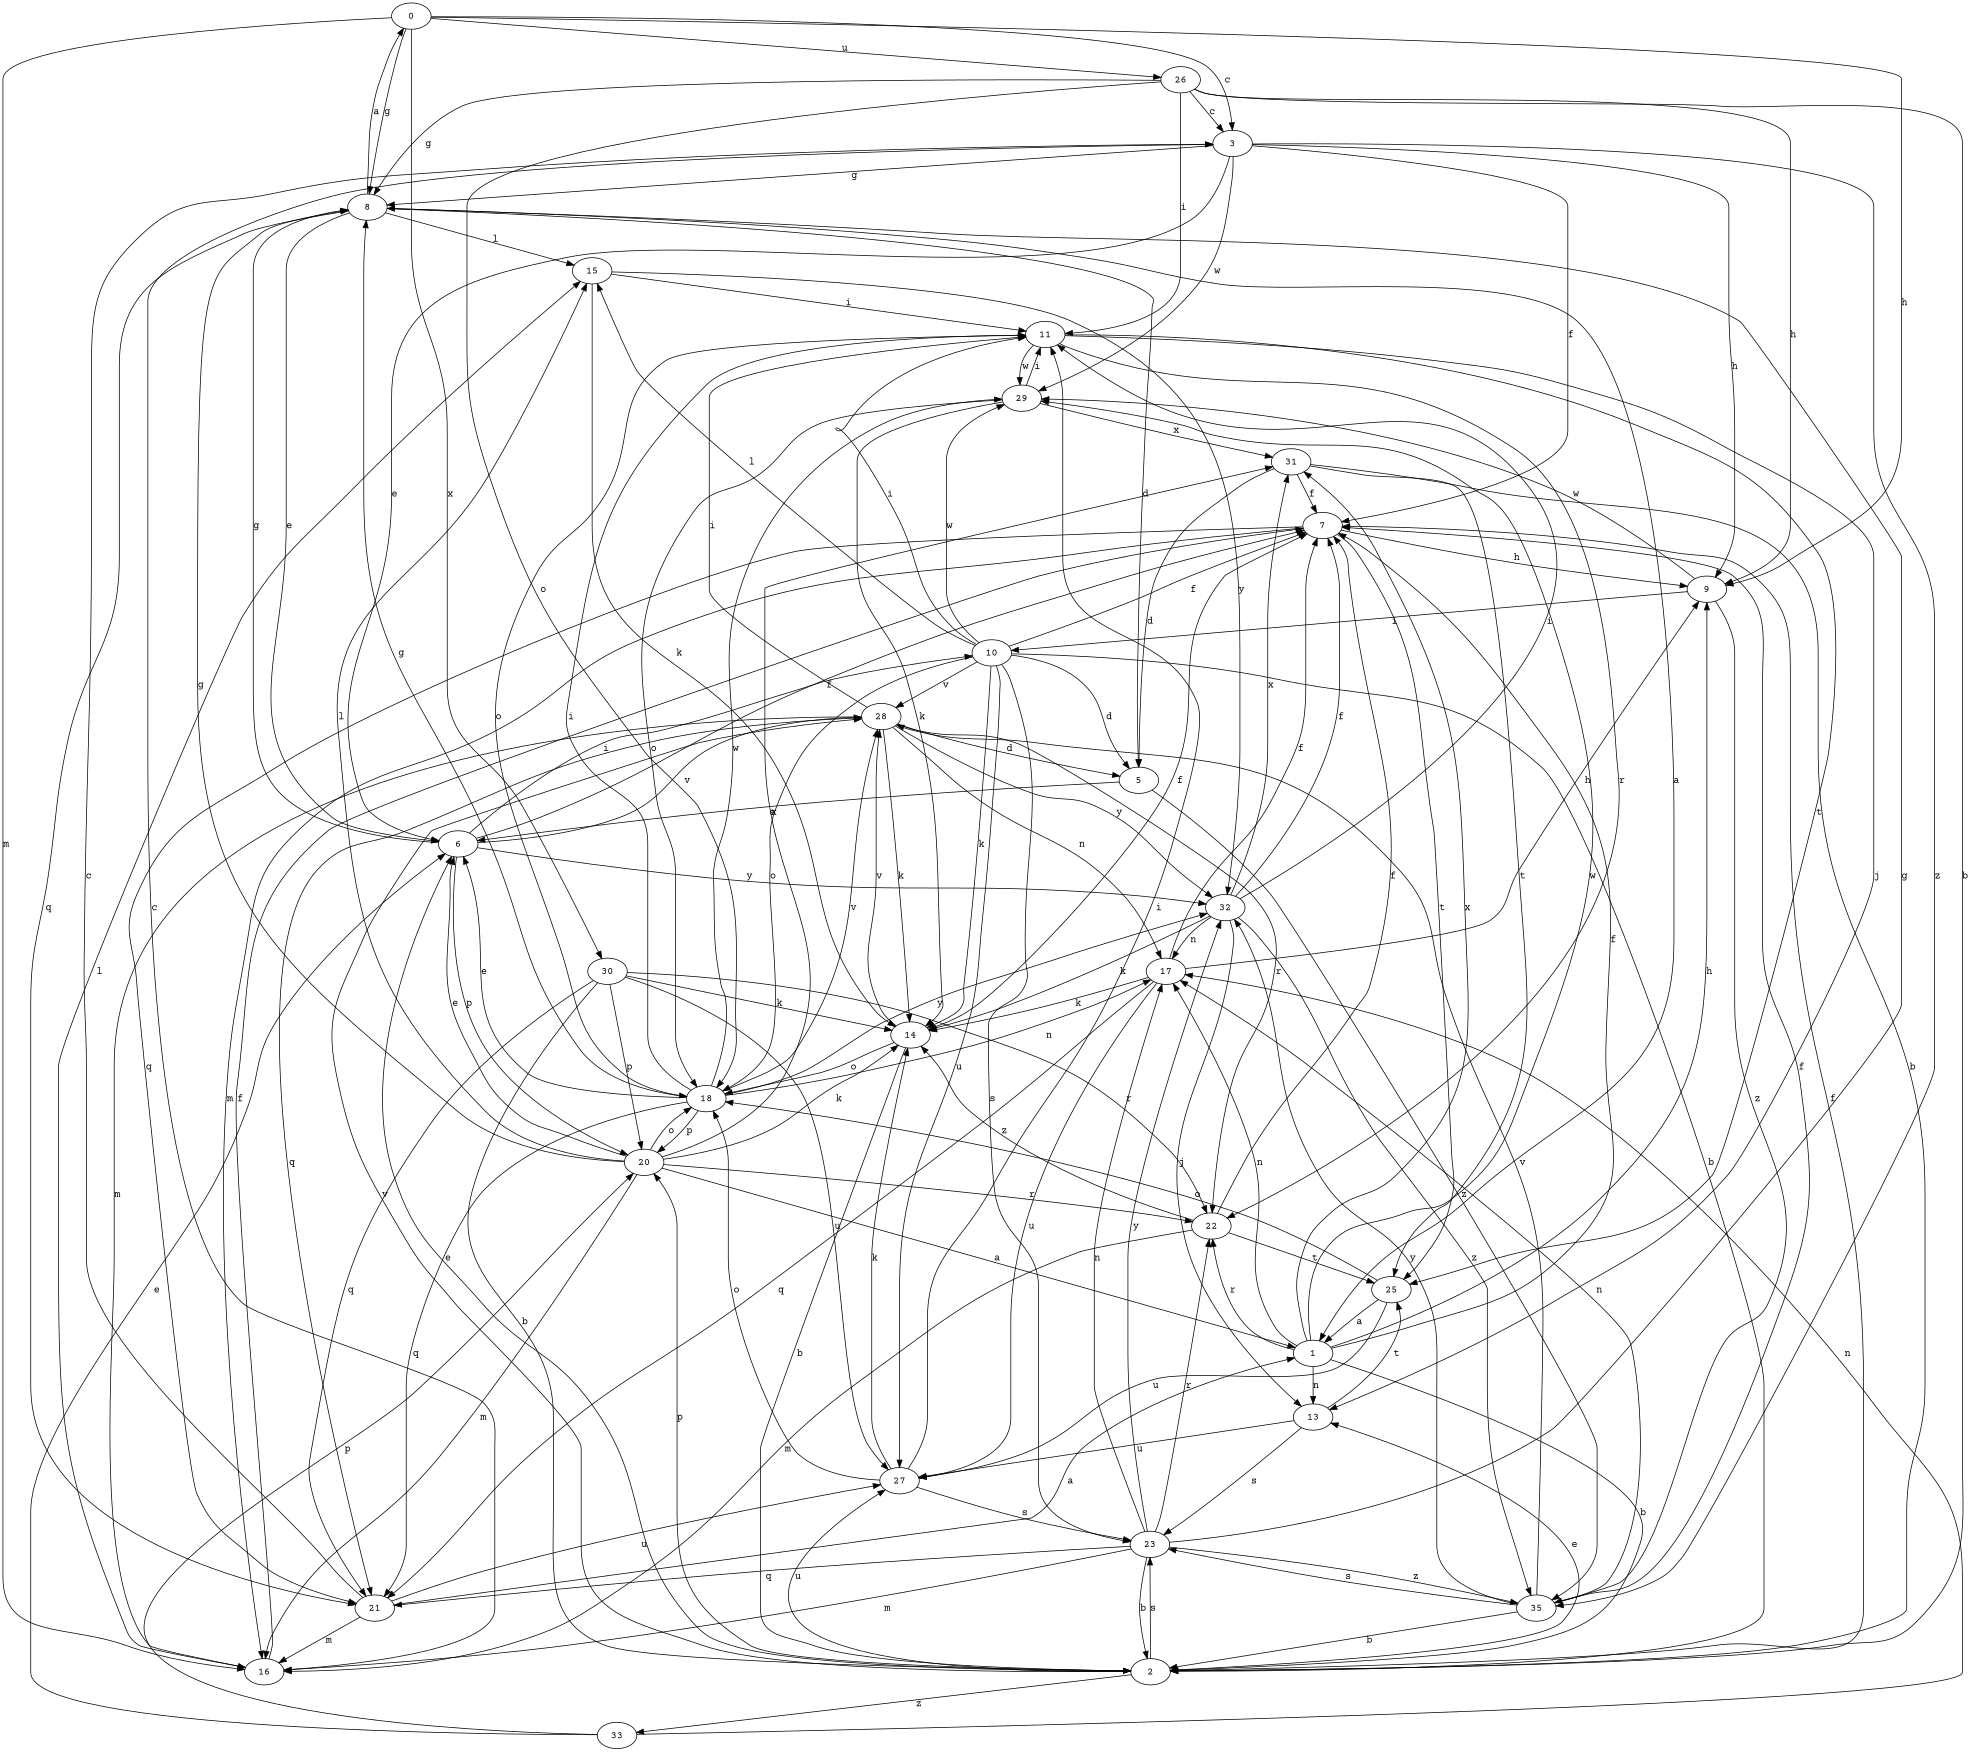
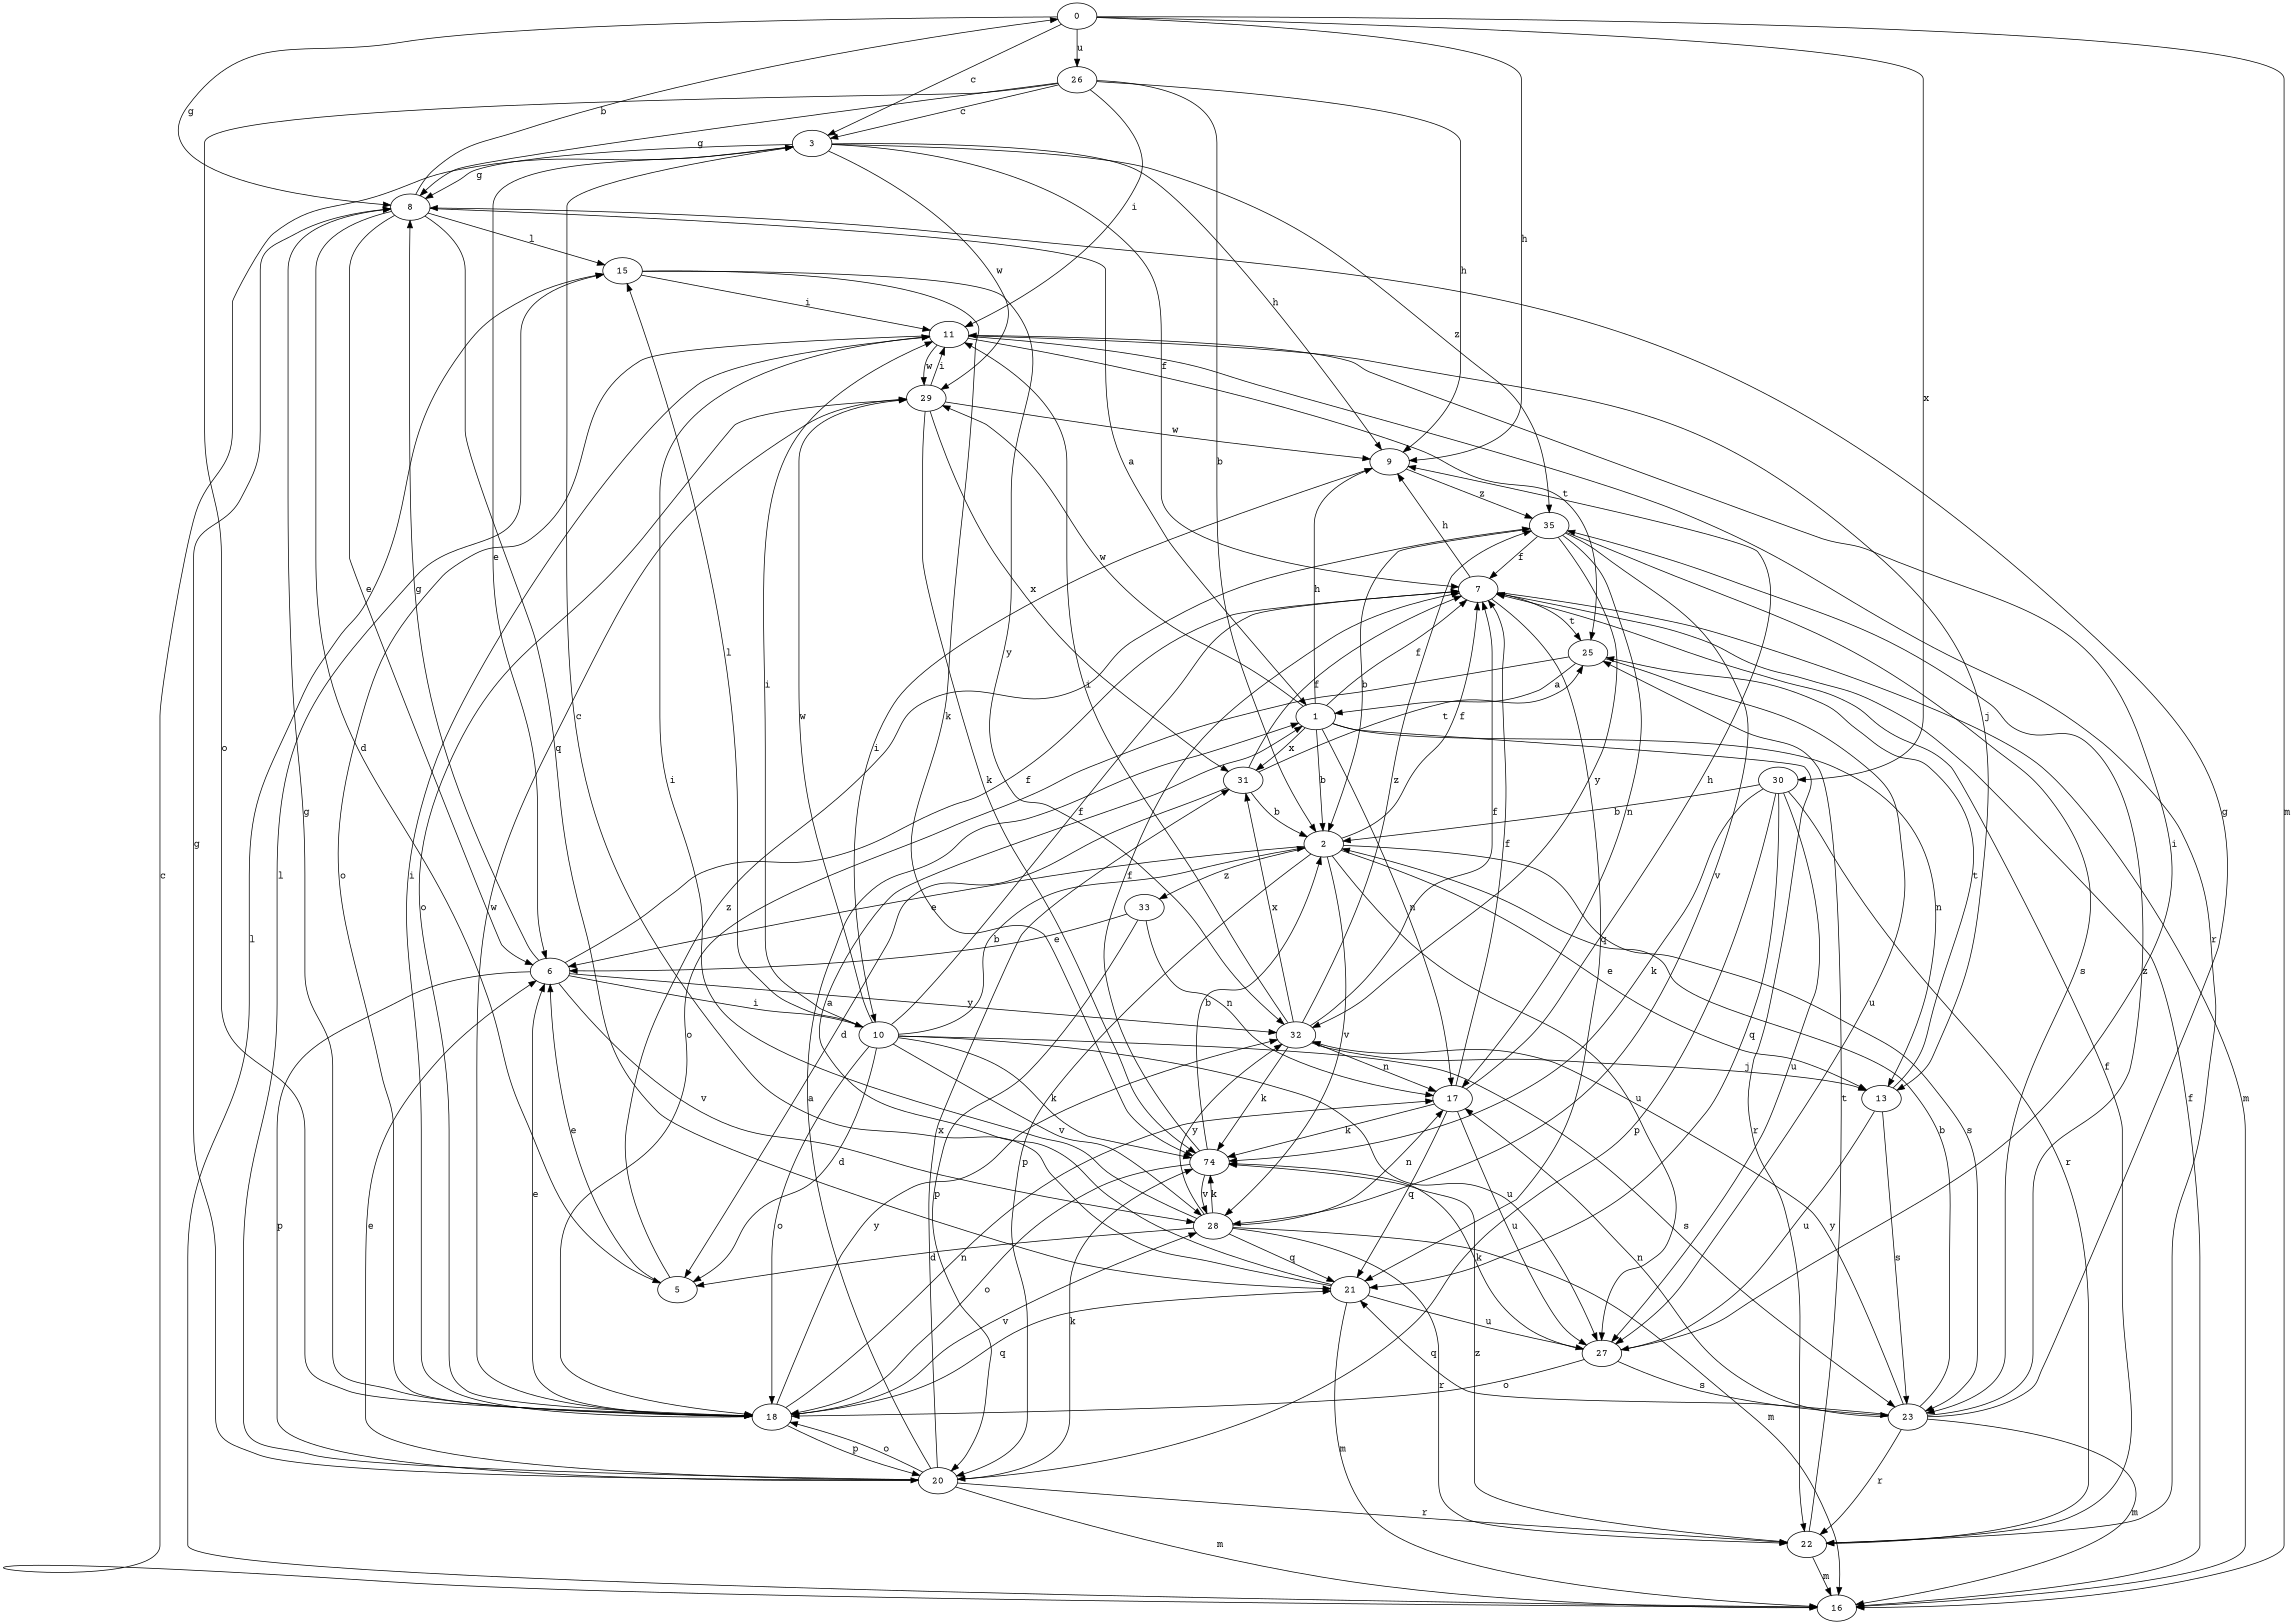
edge "8" -> "0": label "a" -> "b"
edge "9" -> "29": reversed
node "14": label "14" -> "74"
